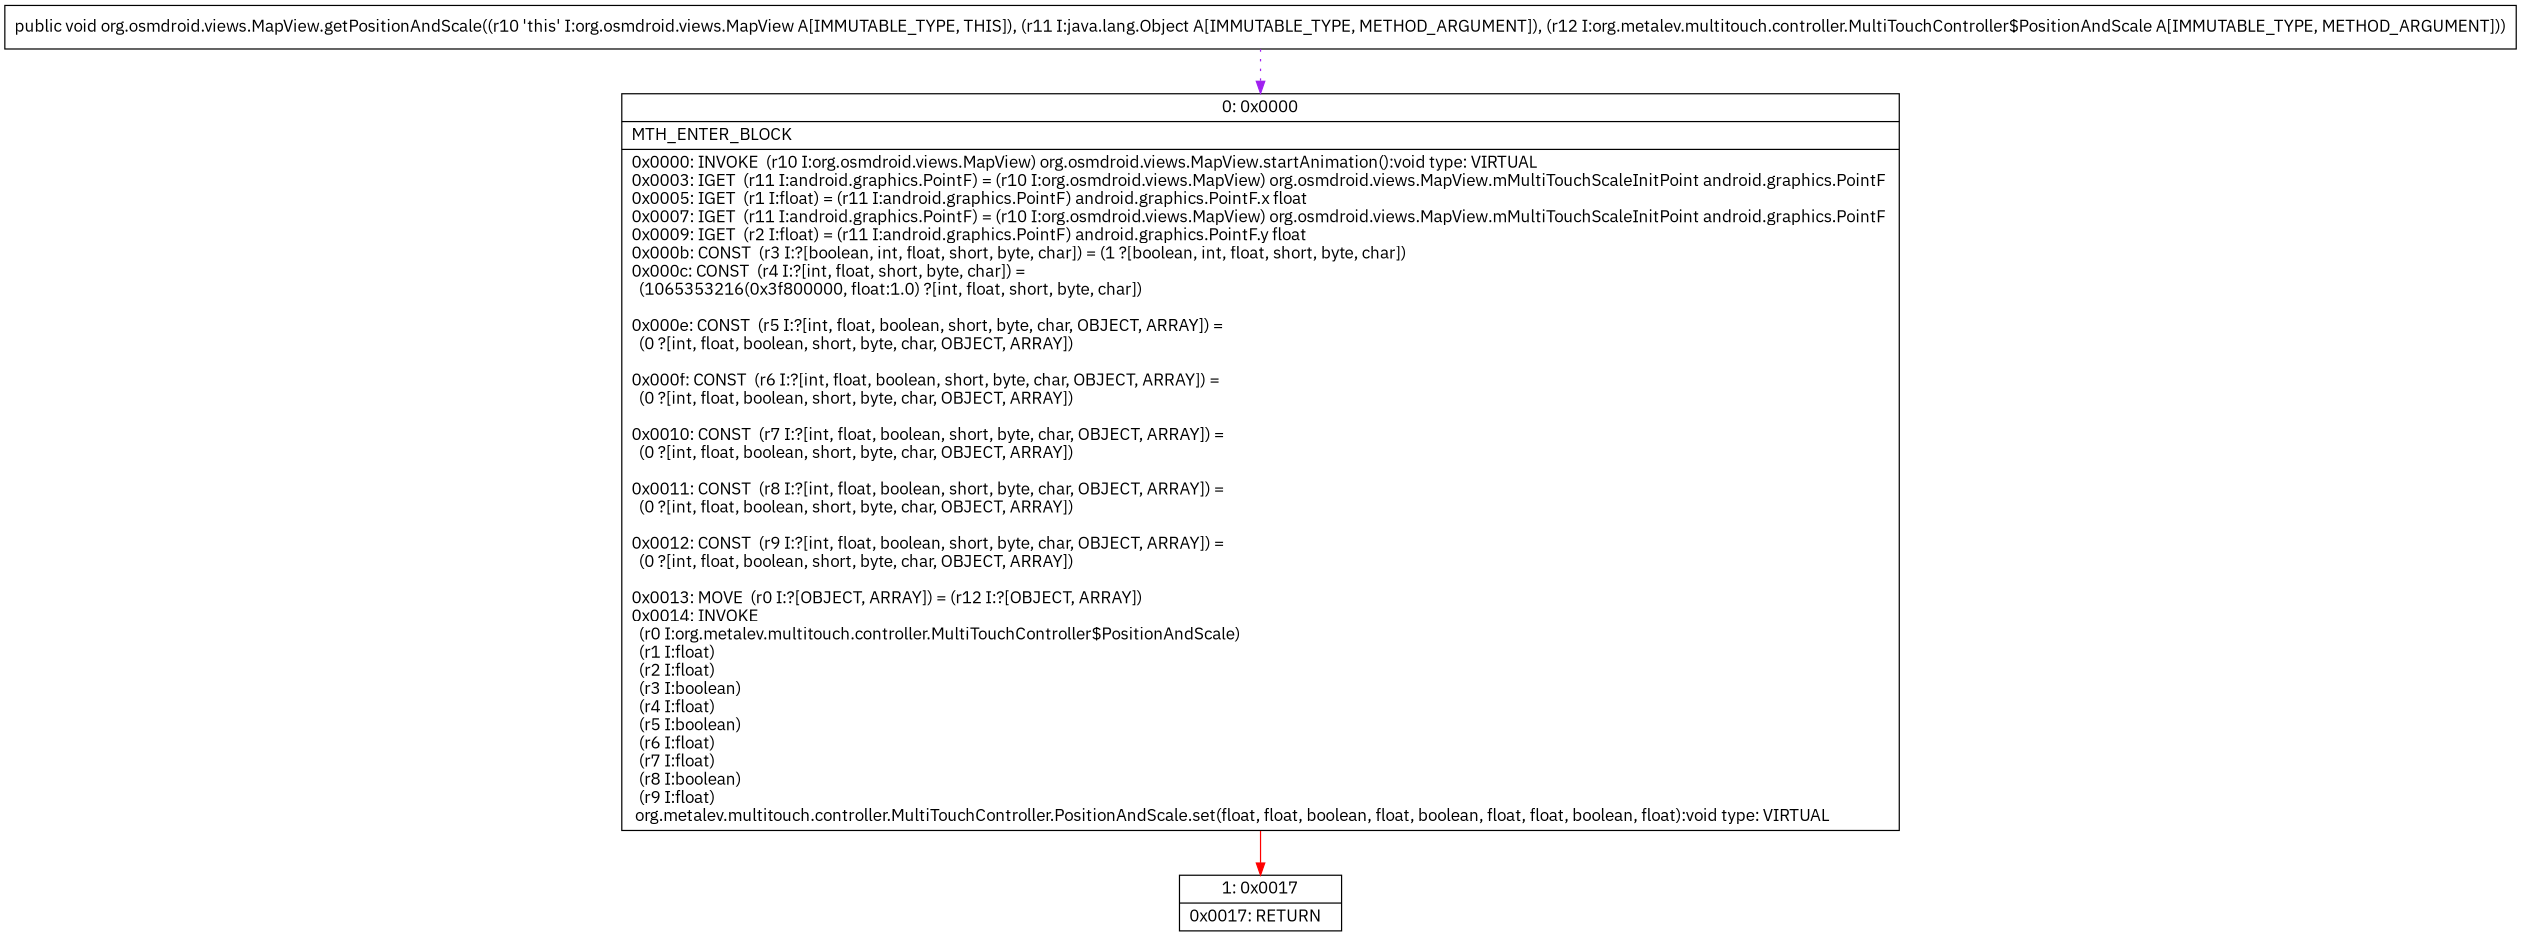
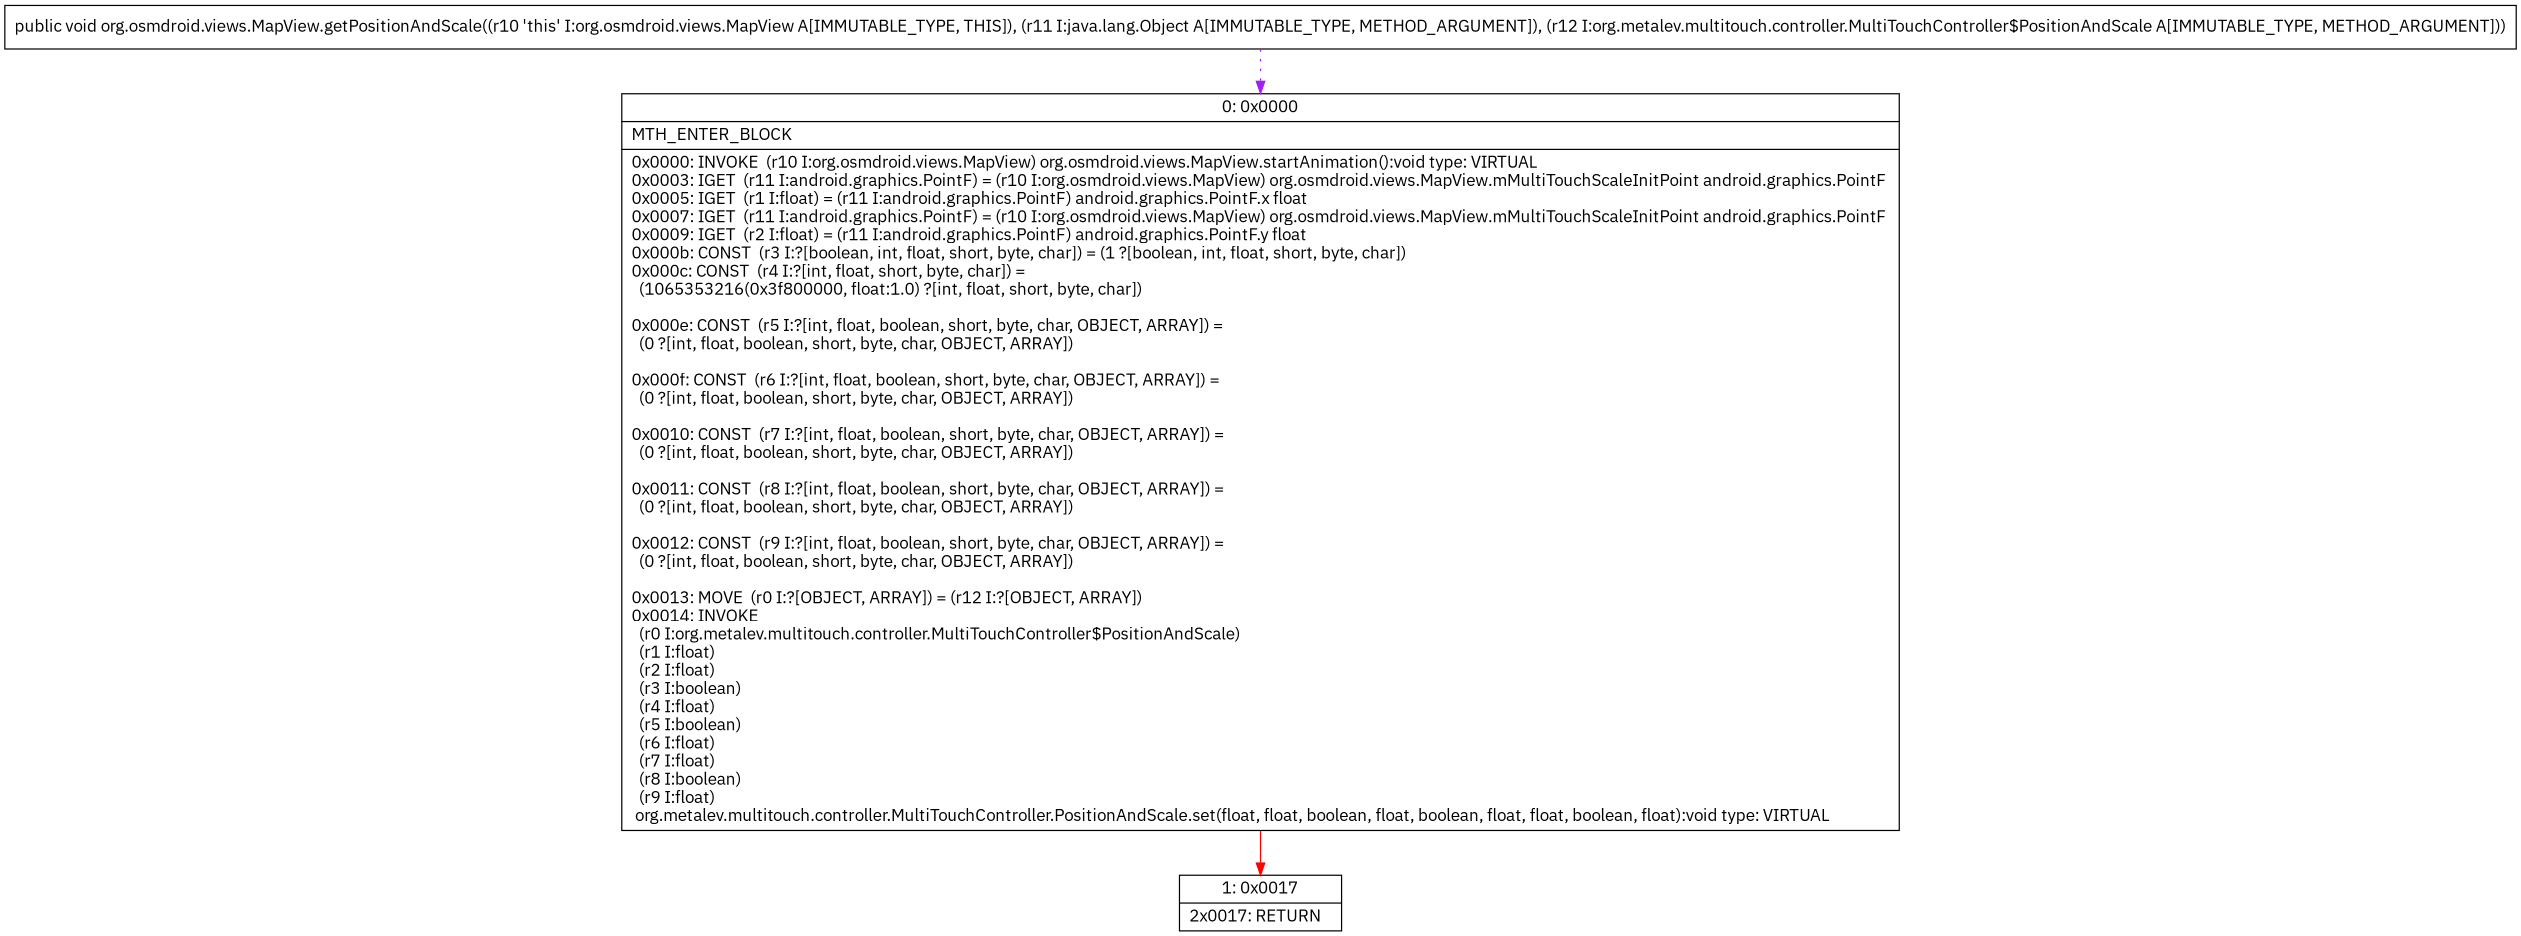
node "1: 0x0017": text "0x0017: RETURN" -> "2x0017: RETURN"
